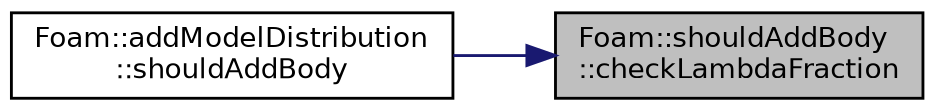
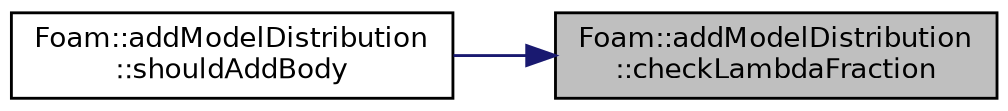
node "Foam::shouldAddBody ::checkLambdaFraction": label "Foam::shouldAddBody ::checkLambdaFraction" -> "Foam::addModelDistribution ::checkLambdaFraction"
